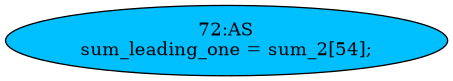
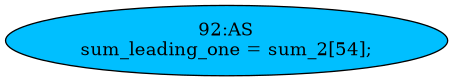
node "72:AS sum_leading_one = sum_2[54];": label "72:AS sum_leading_one = sum_2[54];" -> "92:AS sum_leading_one = sum_2[54];"
